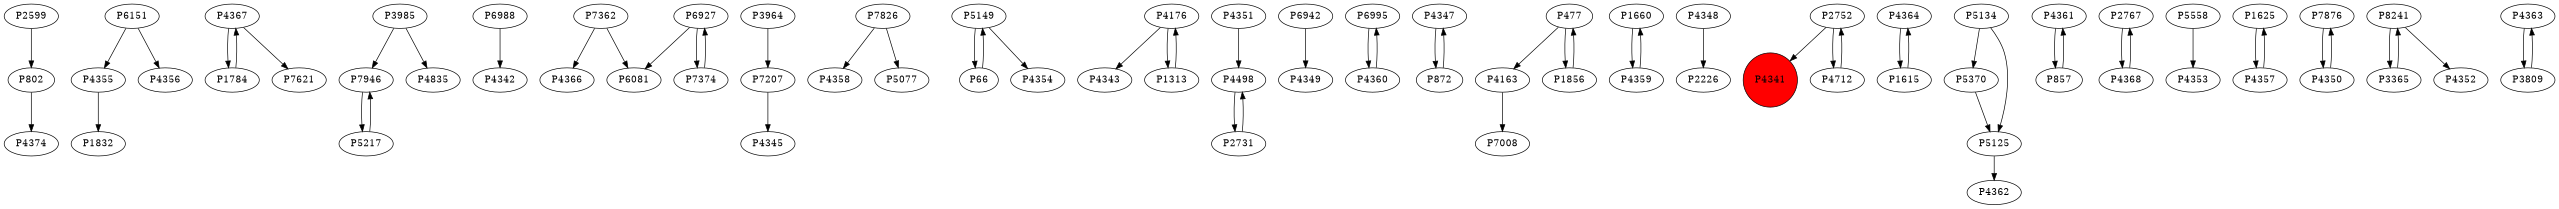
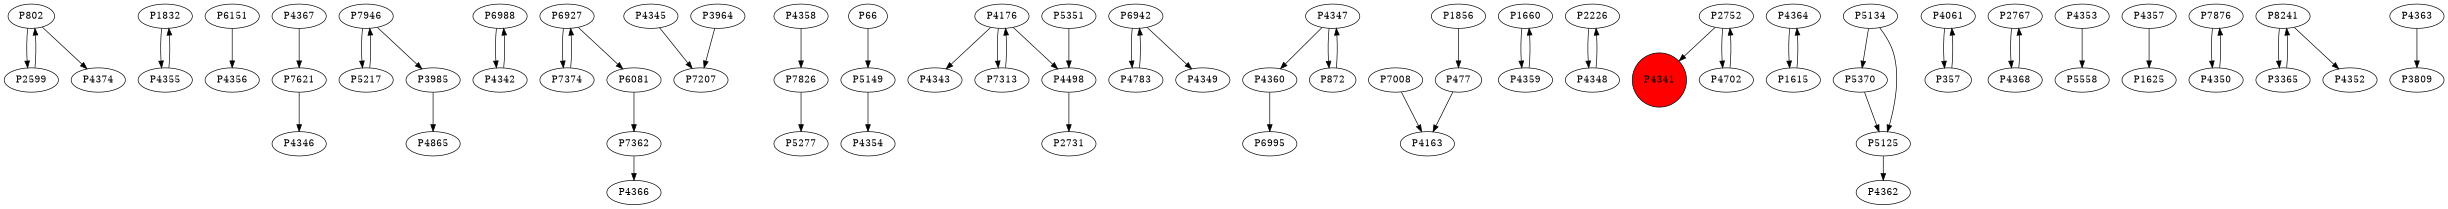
node "P4351": label "P4351" -> "P5351"
node "P4361": label "P4361" -> "P4061"
edge "P802" -> "P2599": added
edge "P6151" -> "P4355": now "P1832" -> "P4355"
edge "P3985" -> "P7946": reversed
edge "P7362" -> "P6081": reversed
edge "P7826" -> "P4358": reversed
edge "P5149" -> "P66": removed
edge "P6995" -> "P4360": now "P4347" -> "P4360"
edge "P477" -> "P1856": removed
edge "P2226" -> "P4348": added
edge "P5558" -> "P4353": reversed
edge "P1625" -> "P4357": removed
edge "P4342" -> "P6988": added
edge "P3809" -> "P4363": removed
node "P1784": removed
node "P4835": label "P4835" -> "P4865"
node "P5077": label "P5077" -> "P5277"
node "P4783": added
node "P1313": label "P1313" -> "P7313"
node "P4712": label "P4712" -> "P4702"
node "P857": label "P857" -> "P357"
edge "P7207" -> "P4345": reversed
edge "P4163" -> "P7008": reversed
edge "P2731" -> "P4498": now "P4176" -> "P4498"
node "P4346": added
